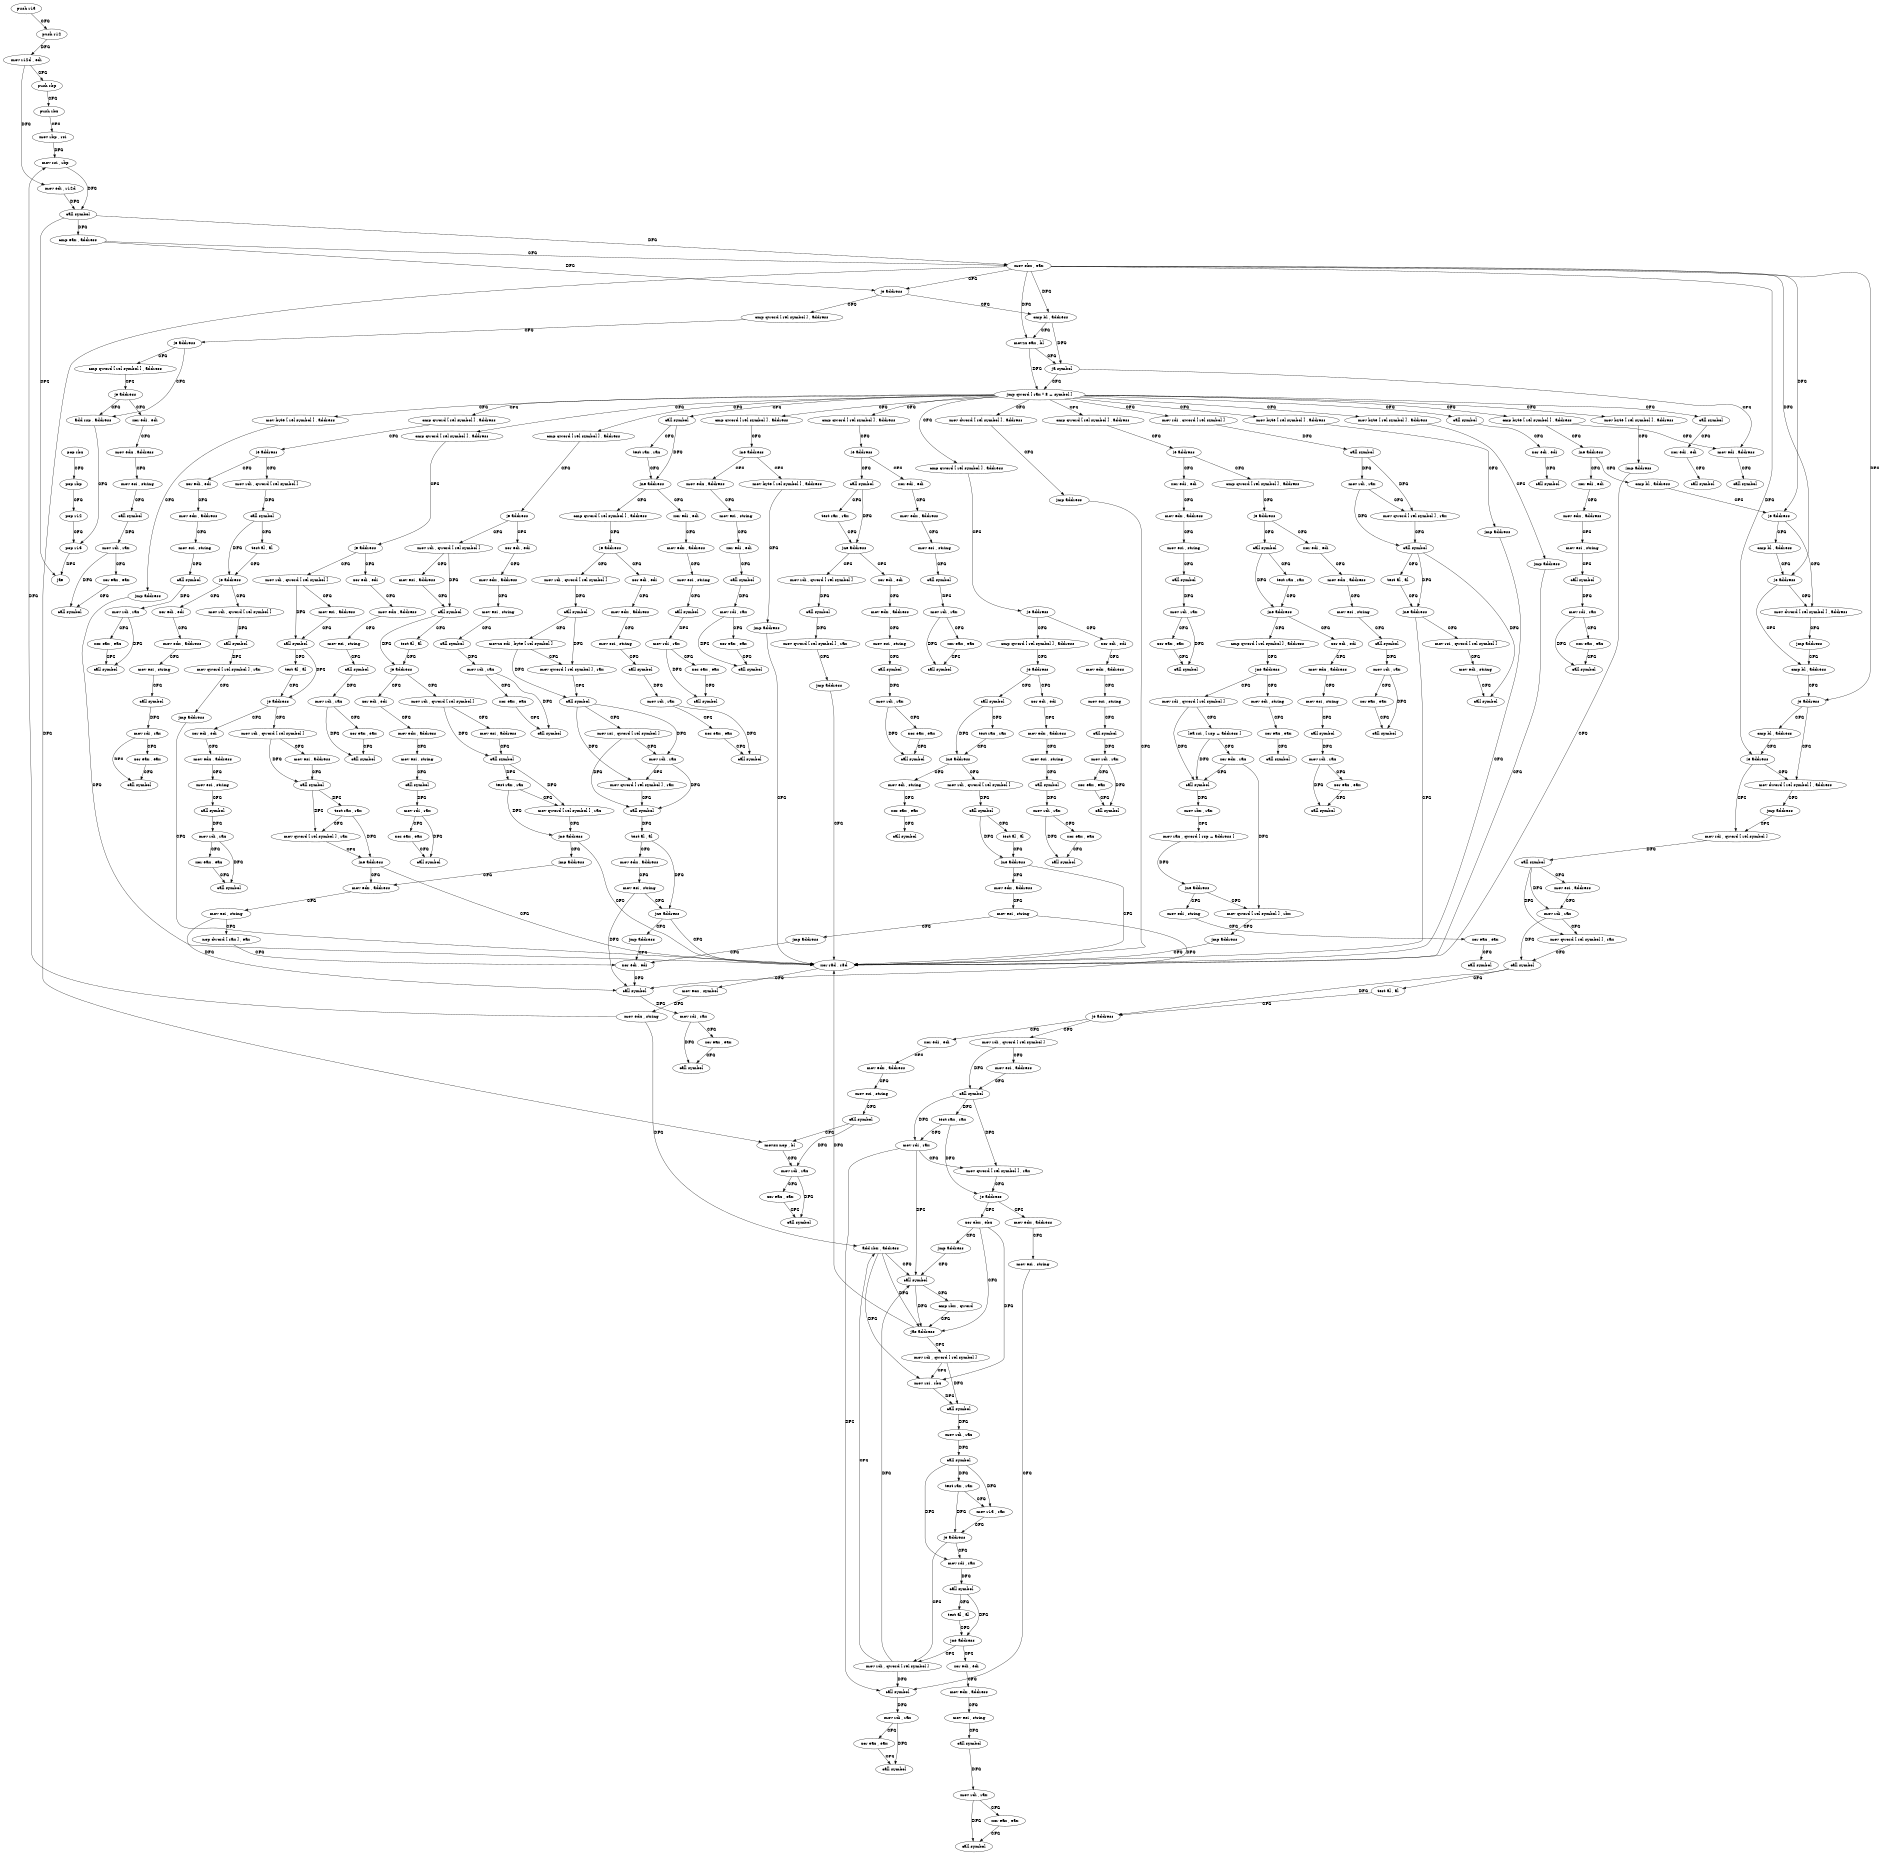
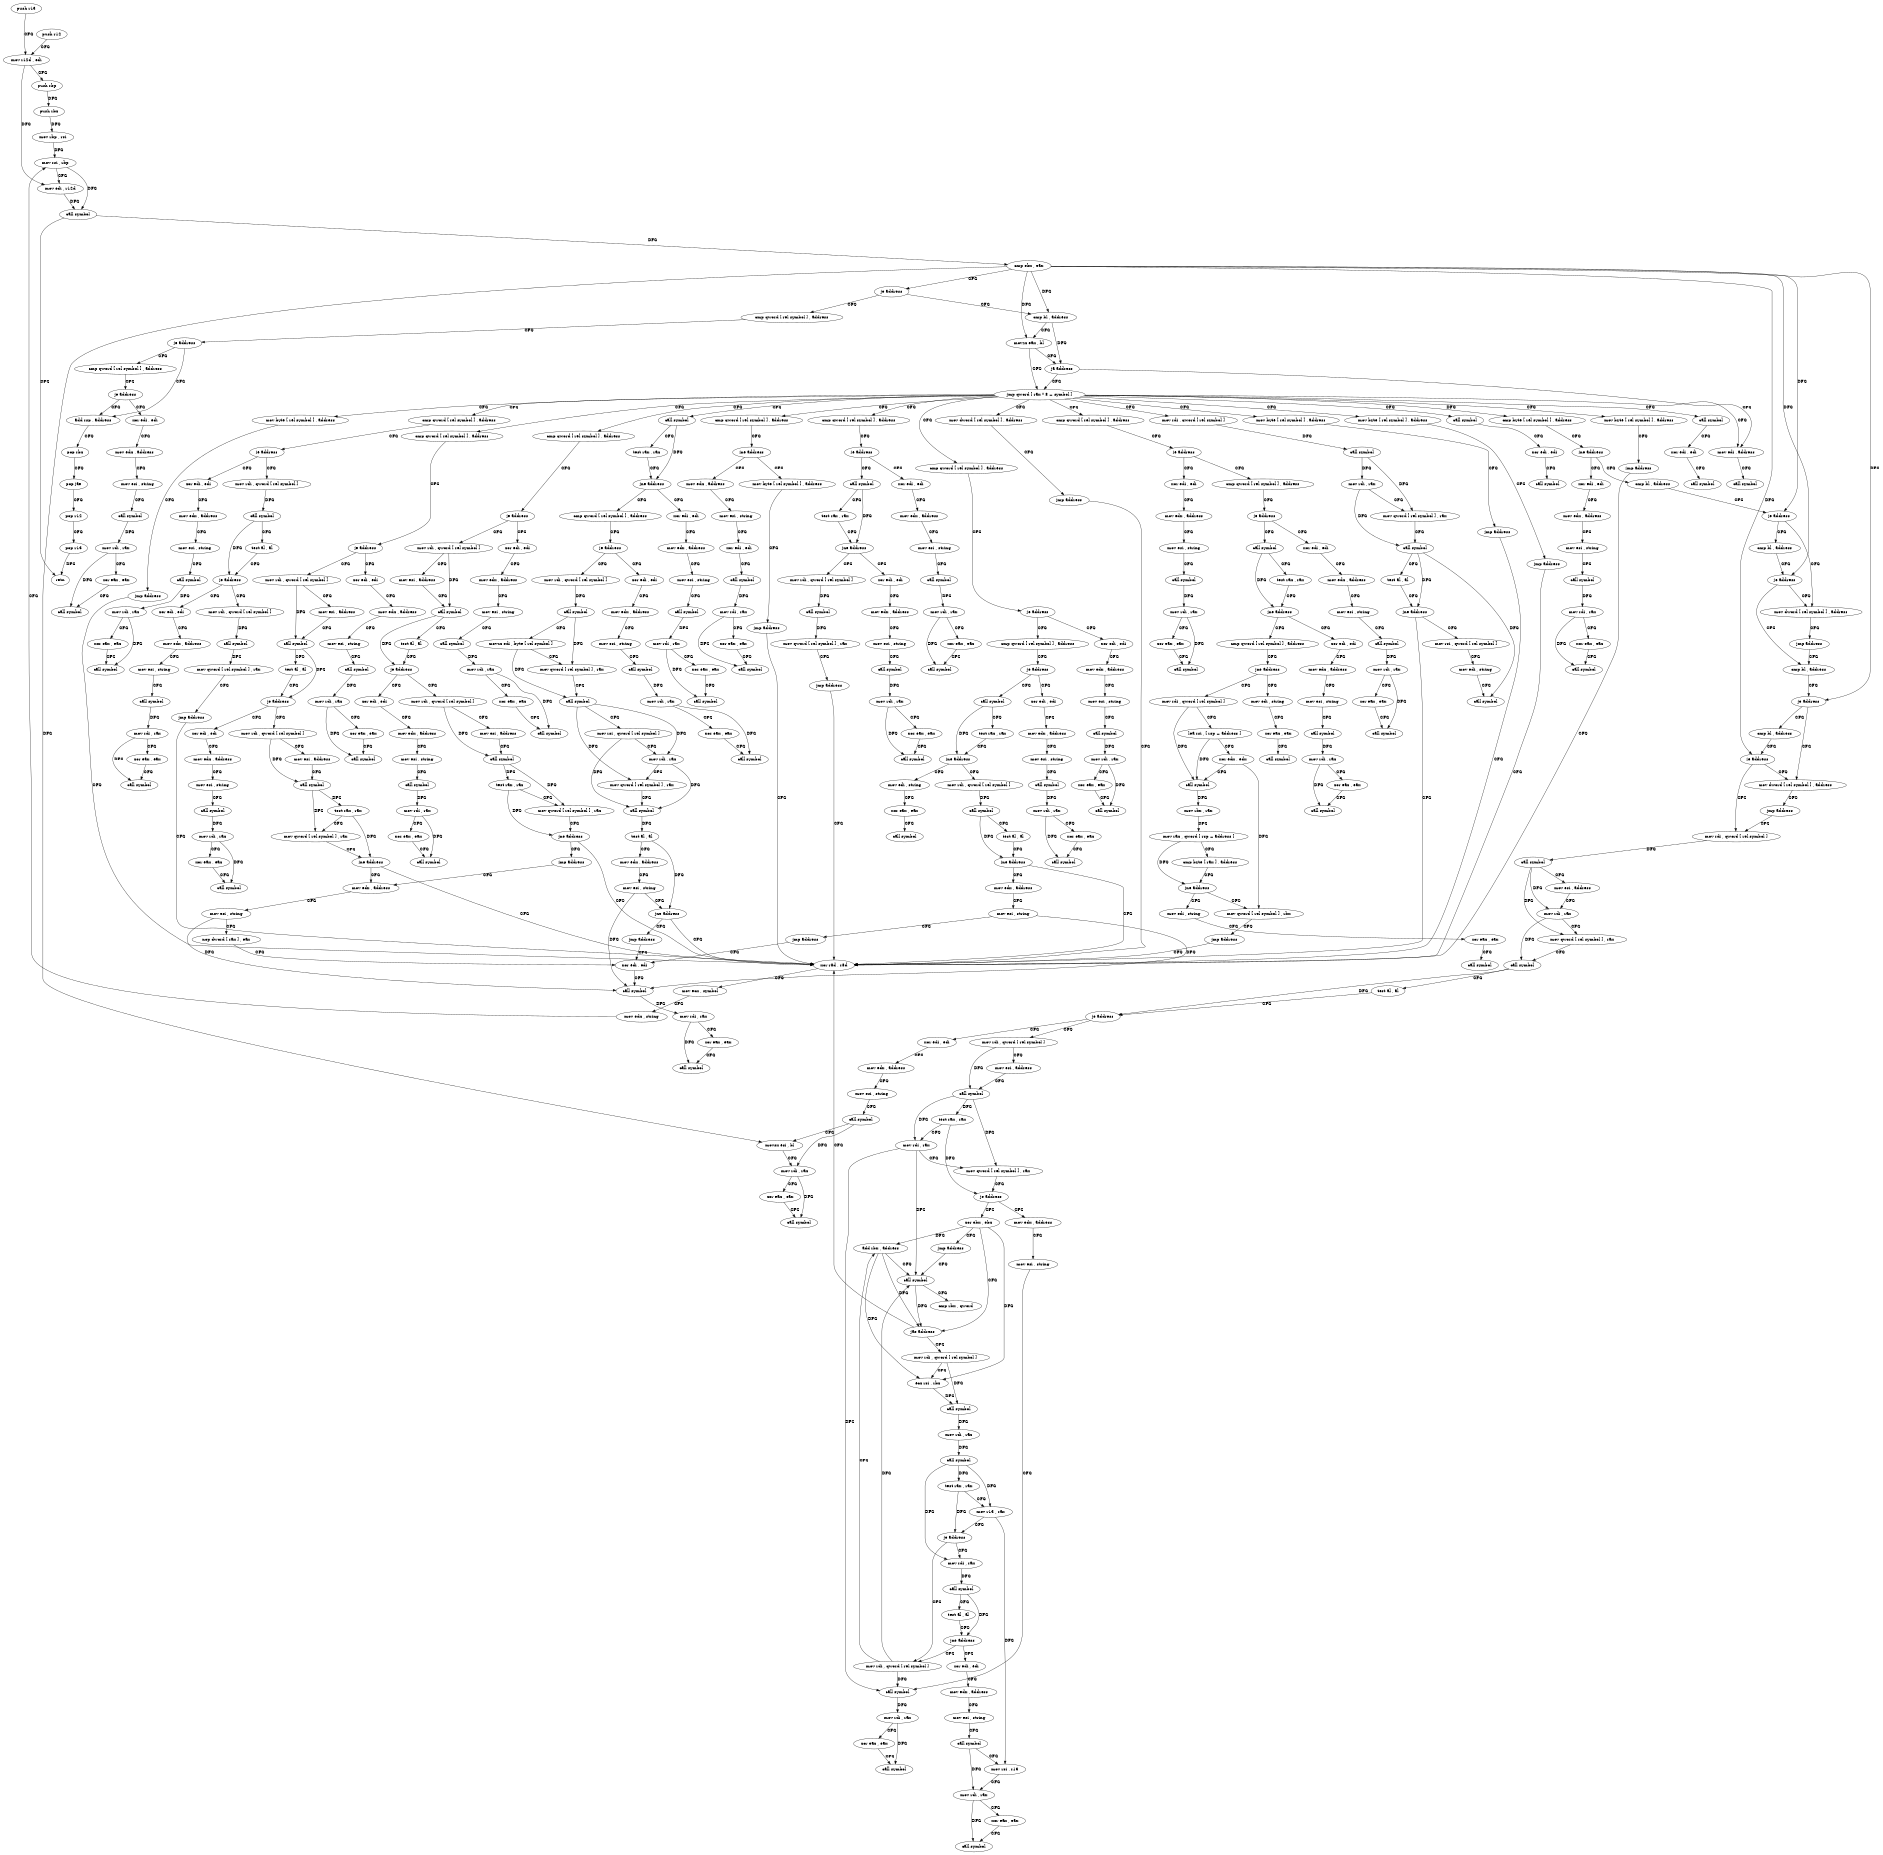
edge "push r13" -> "push r12": now "push r13" -> "mov r12d , edi"
edge "push r12" -> "mov r12d , edi": label "DFG" -> "CFG"
edge "push rbp" -> "push rbx": label "CFG" -> "DFG"
edge "push rbx" -> "mov rbp , rsi": label "CFG" -> "DFG"
edge "mov rsi , rbp" -> "mov edi , r12d": added, label "CFG"
node "cmp eax , address": removed
node "mov ebx , eax": label "mov ebx , eax" -> "cmp ebx , eax"
edge "movzx eax , bl" -> "jmp qword [ rax * 8 + symbol ]": label "DFG" -> "CFG"
node "ja symbol": label "ja symbol" -> "ja address"
edge "jmp qword [ rax * 8 + symbol ]" -> "cmp byte [ rel symbol ] , address": label "CFG" -> "DFG"
edge "cmp byte [ rel symbol ] , address" -> "mov edi , address": now "jmp qword [ rax * 8 + symbol ]" -> "mov edi , address"
node "pop rbp": label "pop rbp" -> "pop jae"
edge "add rsp , address" -> "pop r13": now "add rsp , address" -> "pop rbx"
node "jae": label "jae" -> "retn"
edge "mov edx , string" -> "mov rsi , rbp": label "DFG" -> "CFG"
node "xor edx , rax": label "xor edx , rax" -> "xor edx , edx"
edge "mov rbx , rax" -> "mov rax , qword [ rsp + address ]": label "CFG" -> "DFG"
node "cmp byte [ rax ] , address": added
edge "mov ecx , symbol" -> "mov edx , string": label "DFG" -> "CFG"
node "movsx nop , bl": label "movsx nop , bl" -> "movsx esi , bl"
edge "jae address" -> "xor r8d , r8d": label "DFG" -> "CFG"
edge "mov edx , string" -> "add rbx , address": now "xor ebx , ebx" -> "add rbx , address"
edge "cmp rbx , qword" -> "jae address": removed, label "CFG"
node "mov rsi , rbx": label "mov rsi , rbx" -> "ecx rsi , rbx"
node "mov rsi , r13": added
